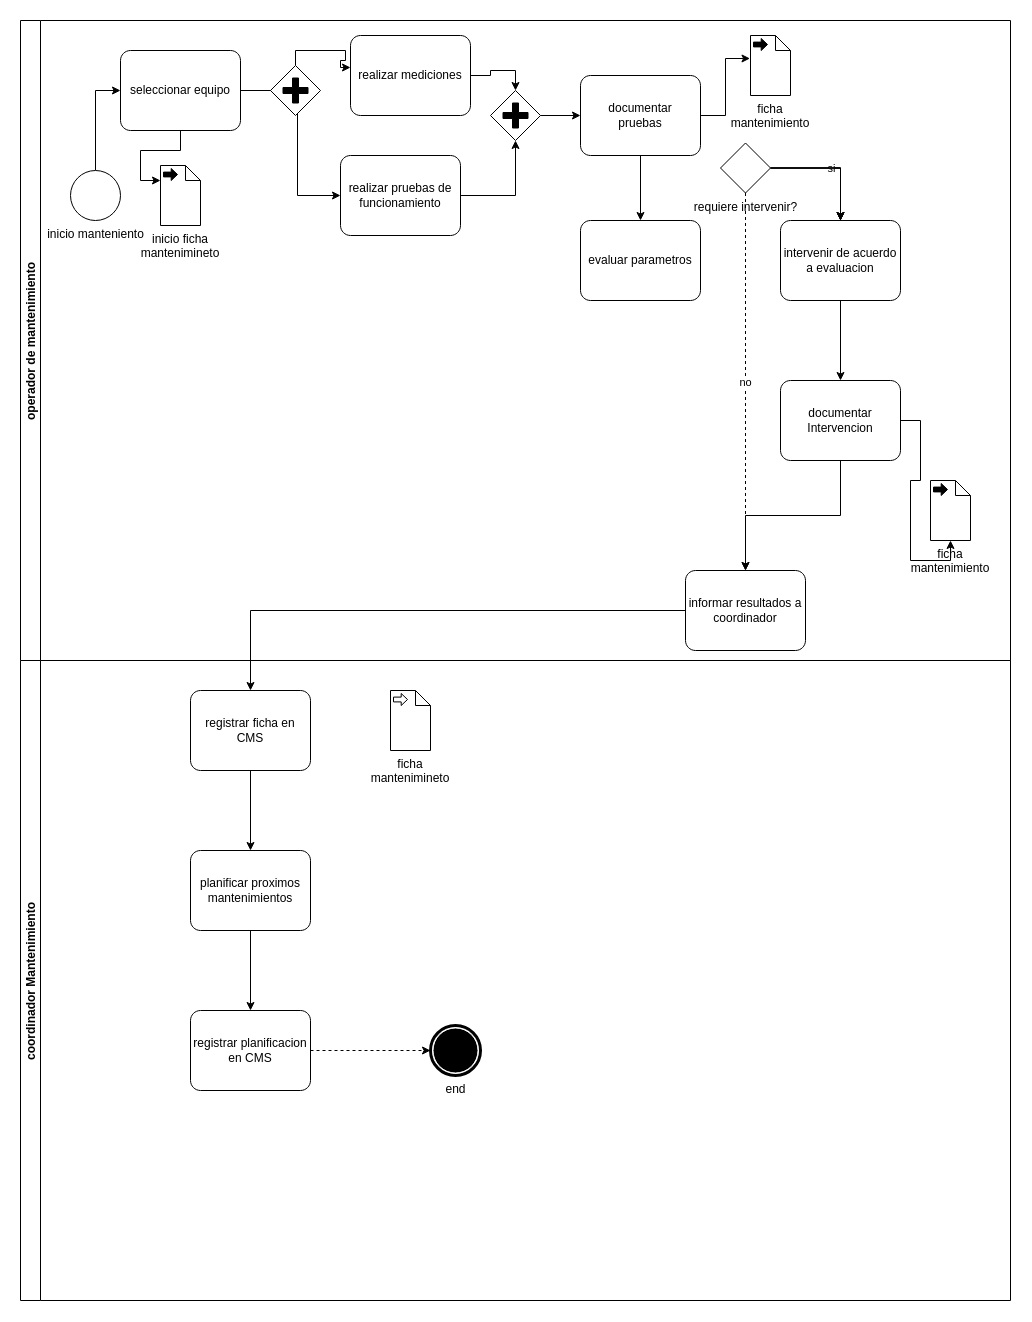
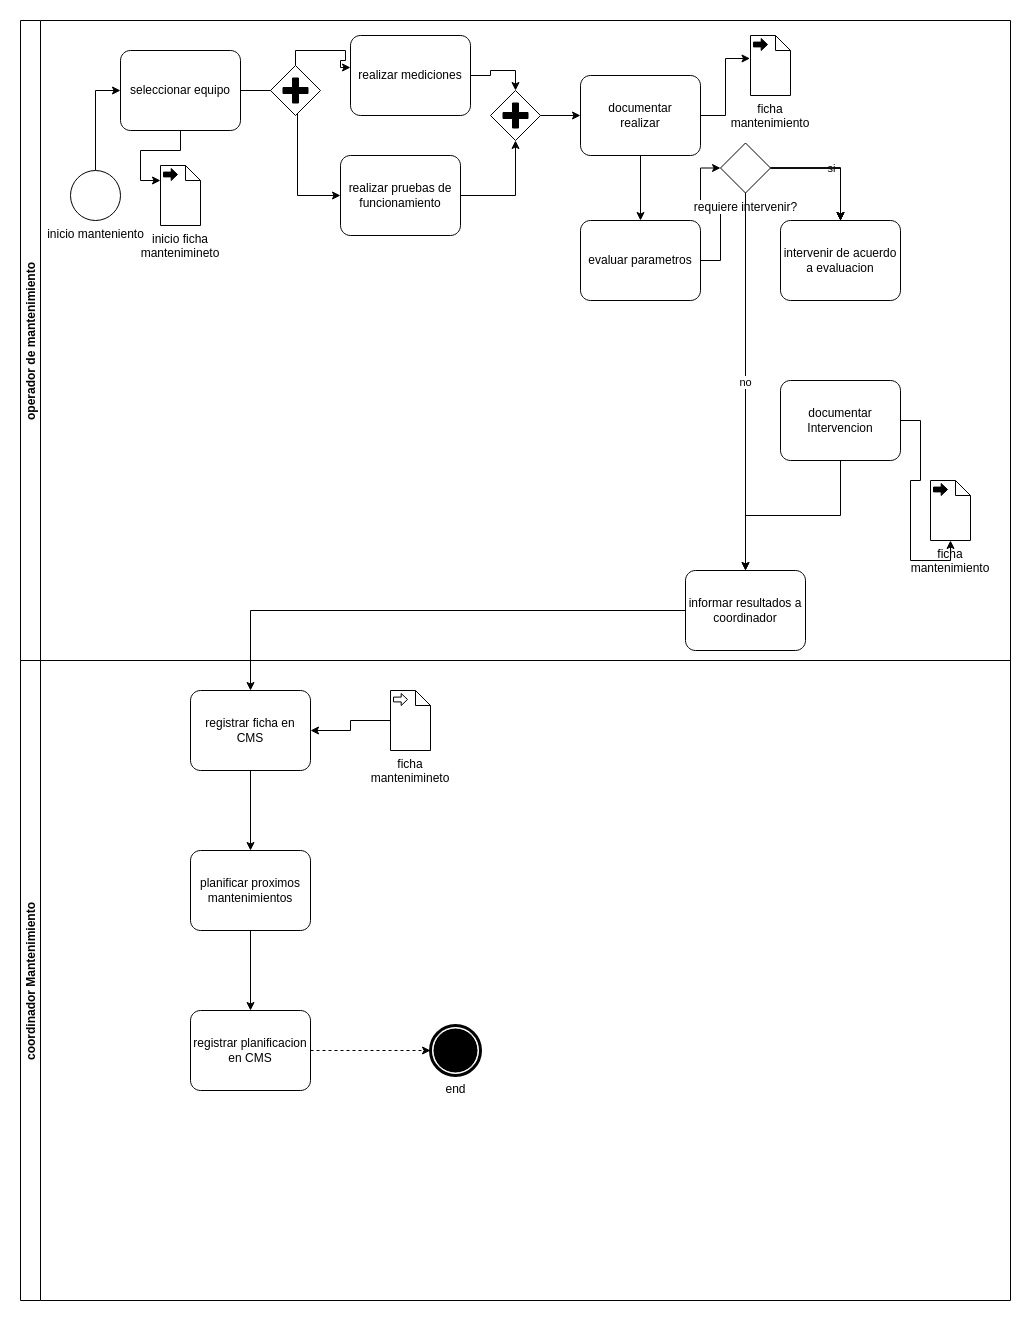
node "documentar pruebas": label "documentar pruebas" -> "documentar realizar"
edge "evaluar parametros" -> "requiere intervenir?": added
edge "requiere intervenir?" -> "informar resultados a coordinador": style dashed -> solid
edge "intervenir de acuerdo a evaluacion" -> "documentar Intervencion": removed
edge "ficha mantenimineto" -> "registrar ficha en CMS": added
